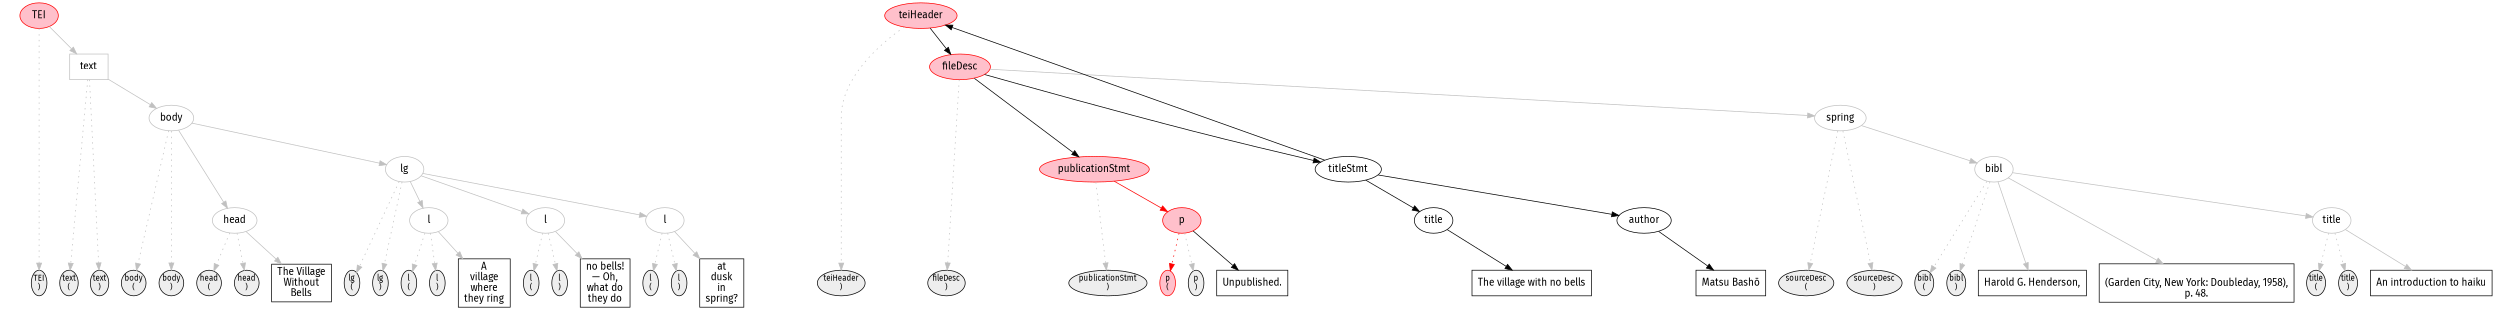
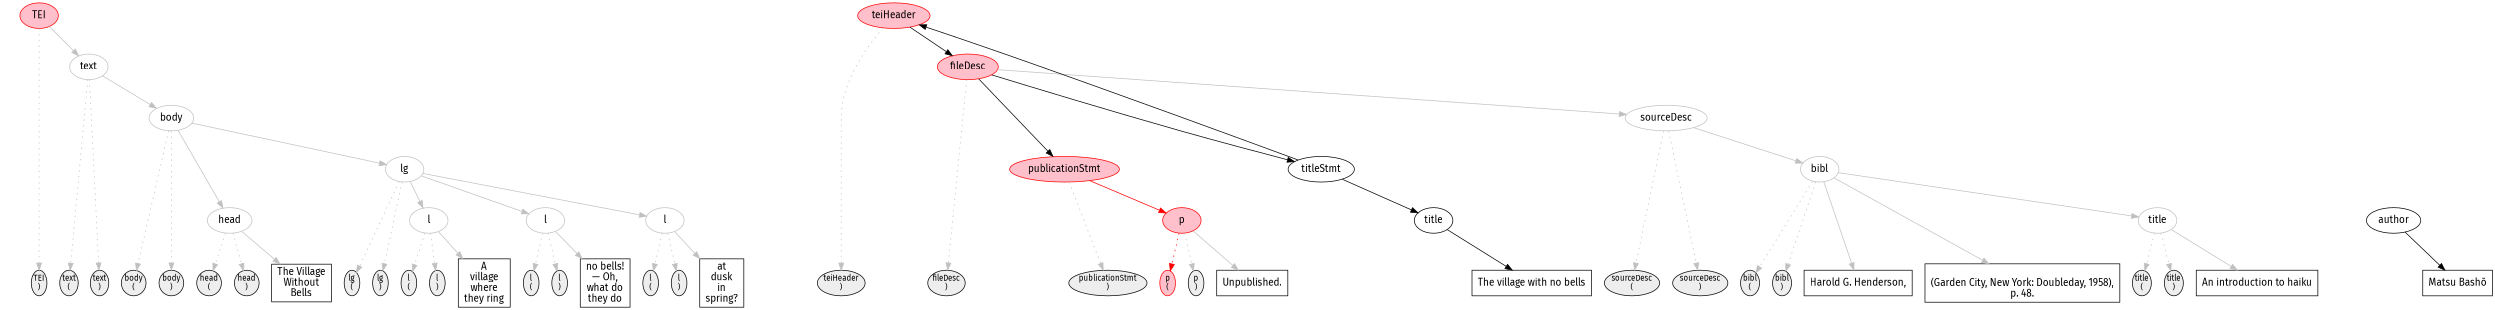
node "text": shape box -> ellipse
node "spring": label "spring" -> "sourceDesc"
edge "titleStmt" -> "author": removed
edge "p" -> "Unpublished.": color black -> gray
